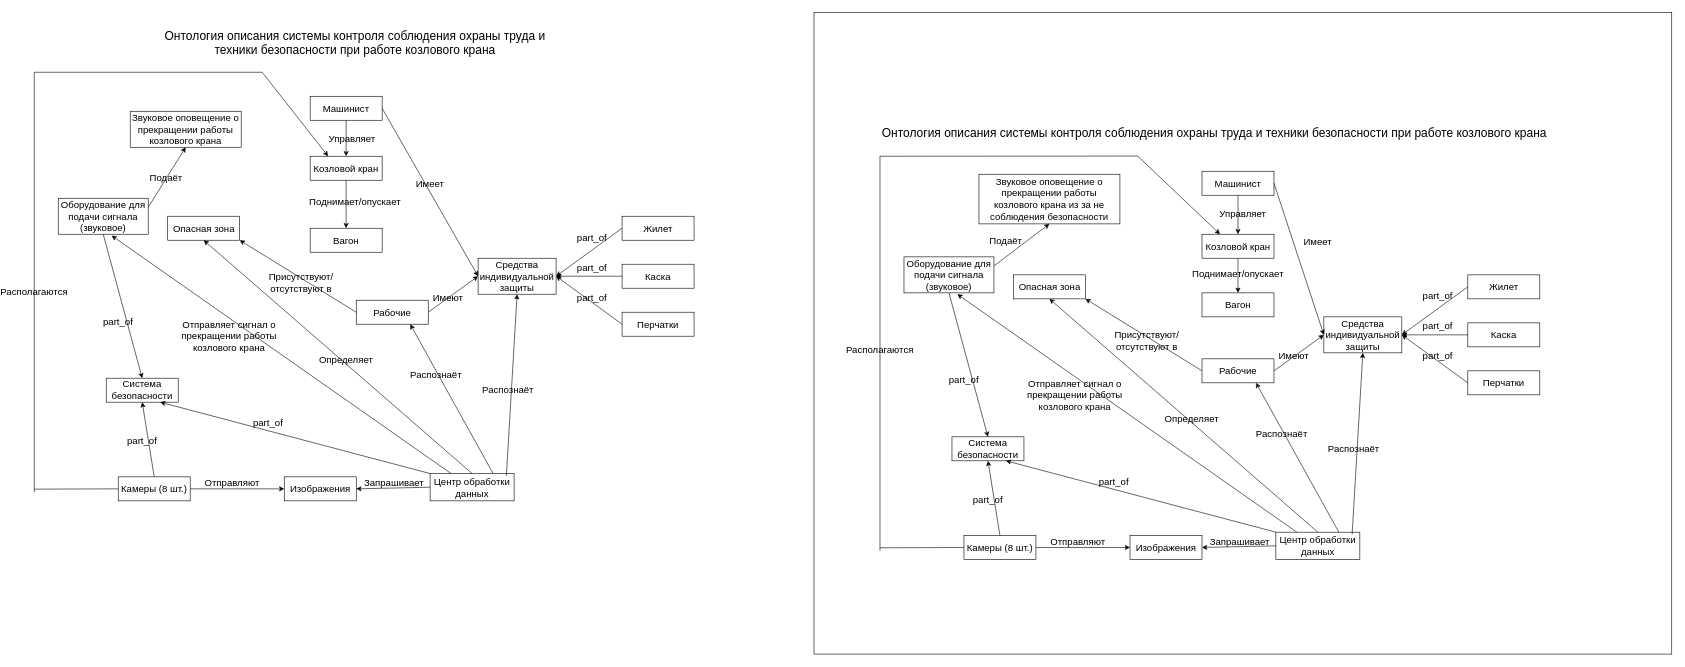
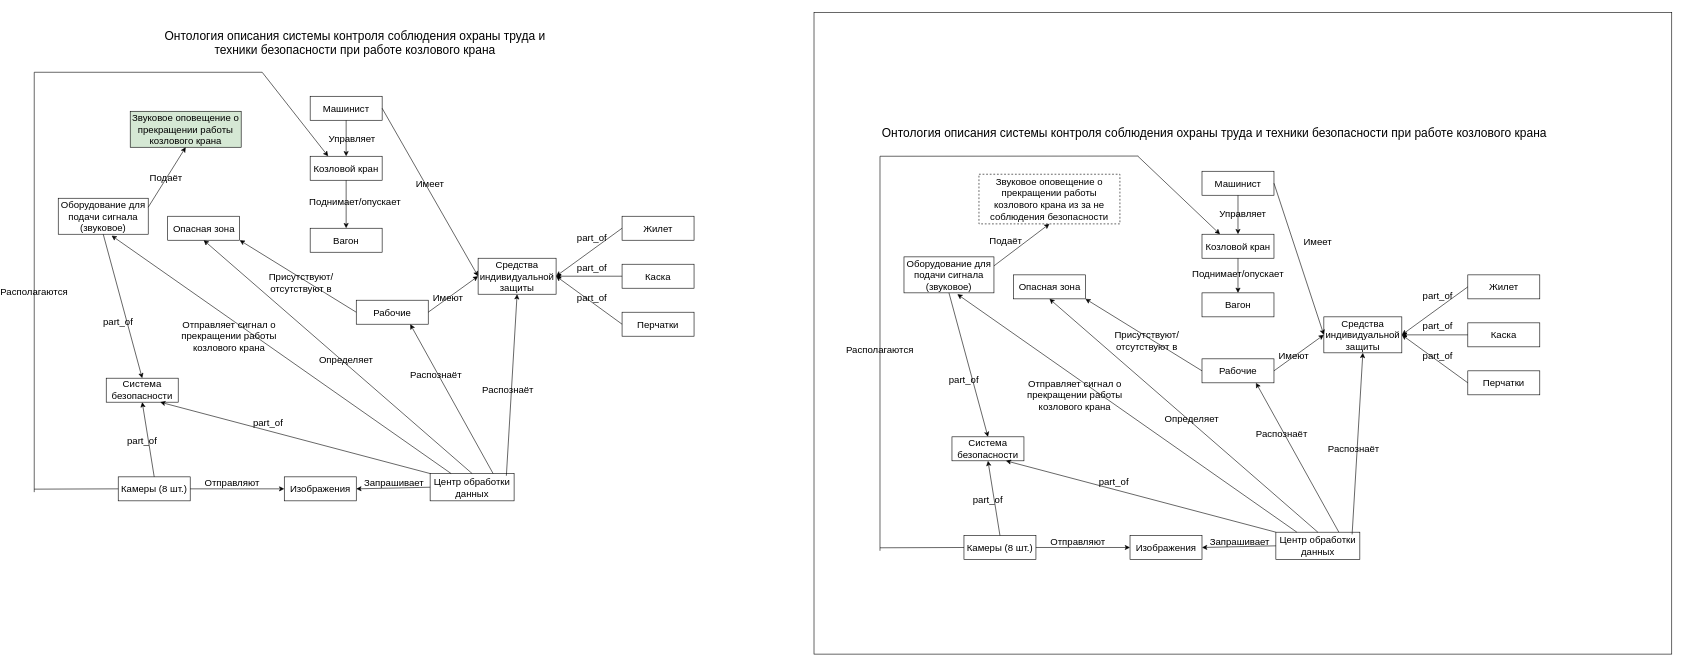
node "Звуковое оповещение о прекращении работы козлового крана": fillcolor #ffffff -> #d5e8d4
node "Звуковое оповещение о прекращении работы козлового крана из за не соблюдения безопасности": style solid -> dashed
